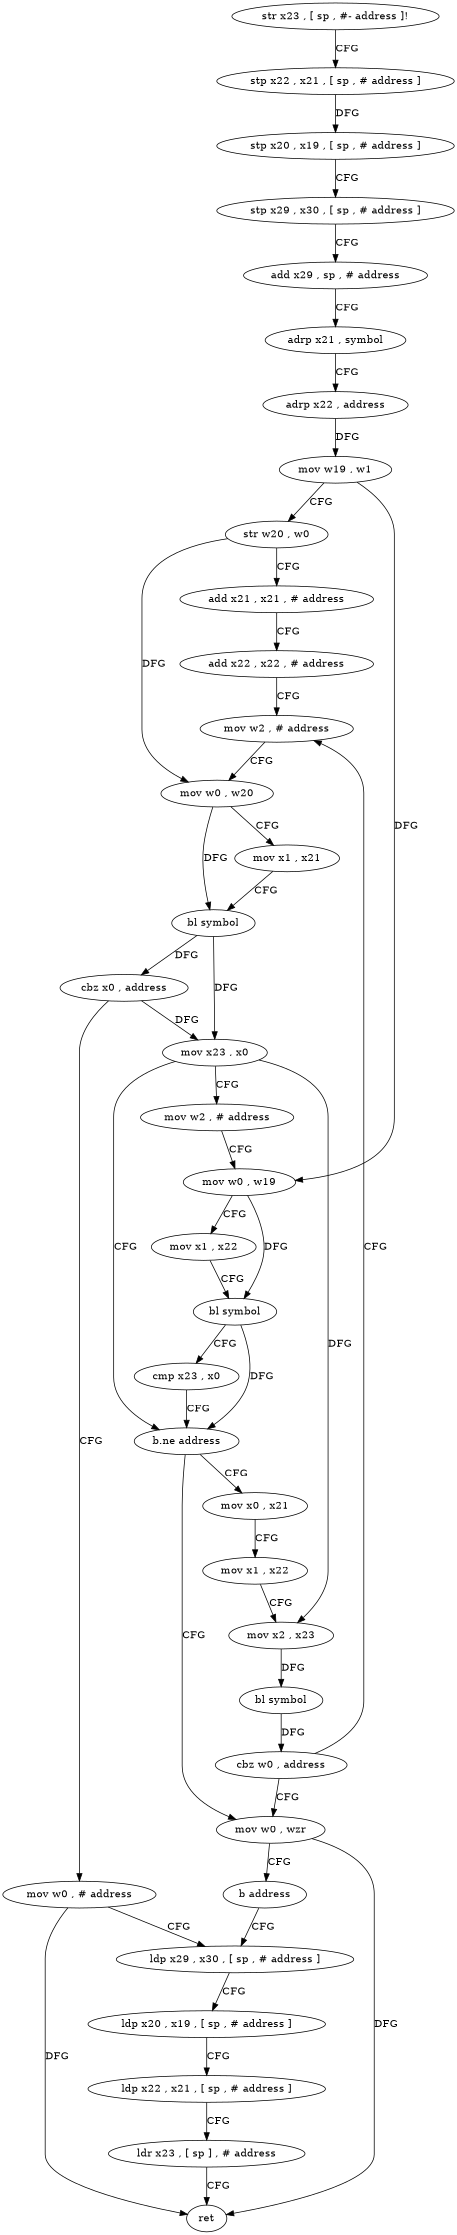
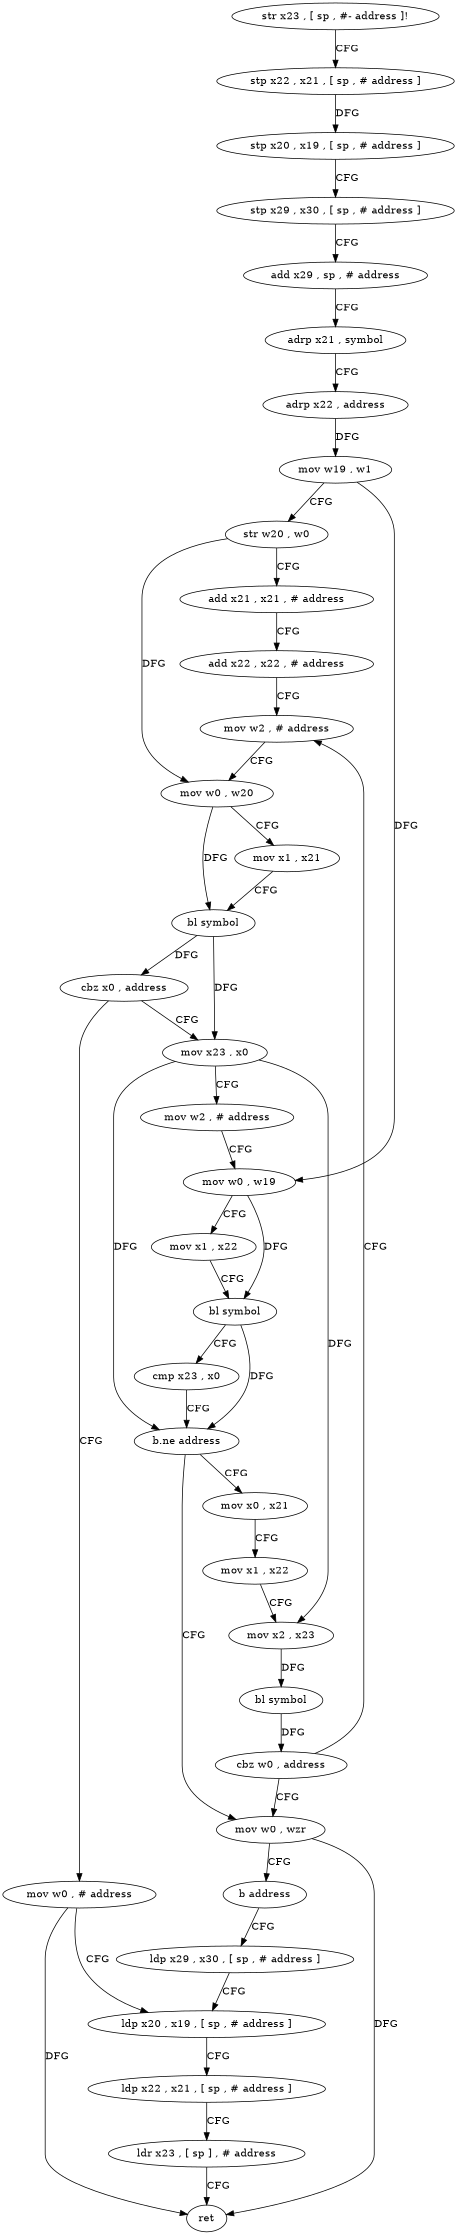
edge "cbz x0 , address" -> "mov x23 , x0": label "DFG" -> "CFG"
edge "mov x23 , x0" -> "b.ne address": label "CFG" -> "DFG"
edge "mov w0 , # address" -> "ldp x29 , x30 , [ sp , # address ]": now "mov w0 , # address" -> "ldp x20 , x19 , [ sp , # address ]"
